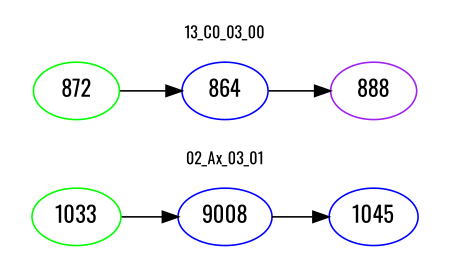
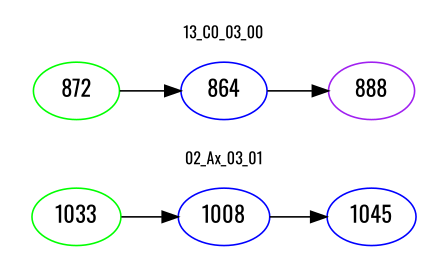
node "9008": label "9008" -> "1008"
